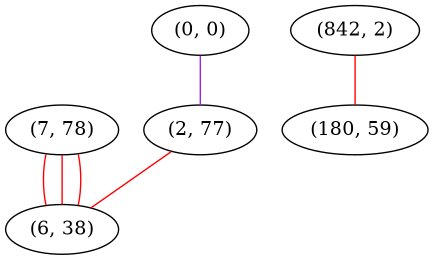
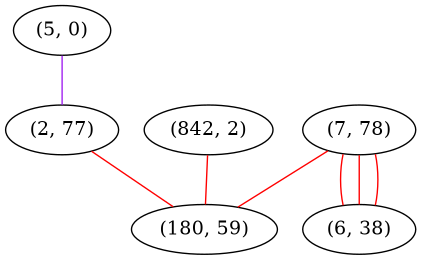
node "(0, 0)": label "(0, 0)" -> "(5, 0)"
edge "(7, 78)" -- "(180, 59)": added
edge "(2, 77)" -- "(6, 38)": now "(2, 77)" -- "(180, 59)"
